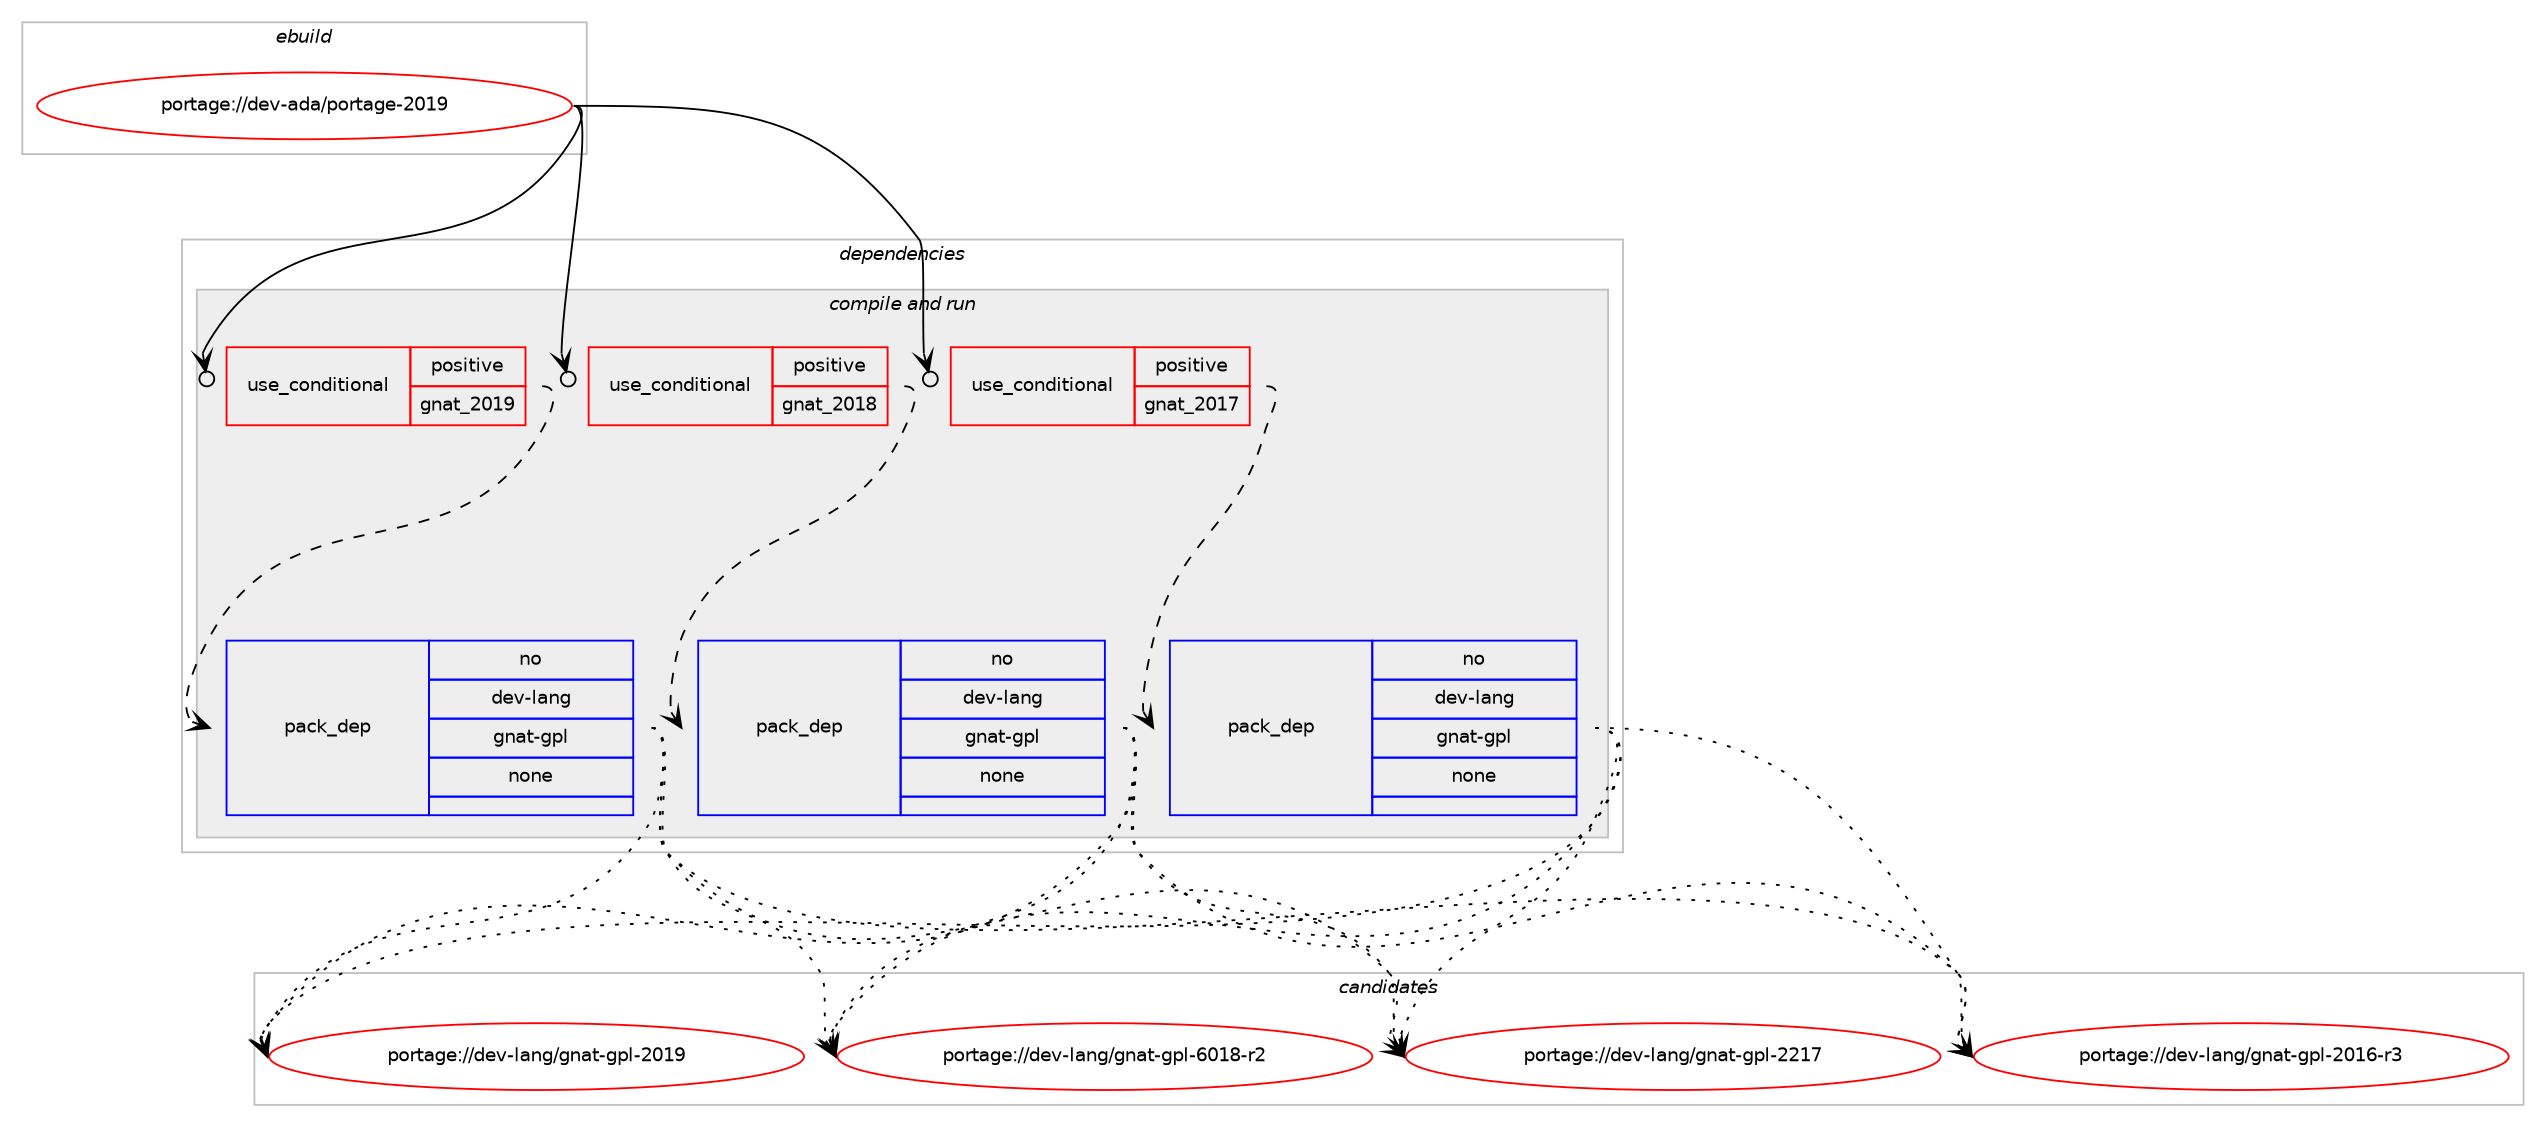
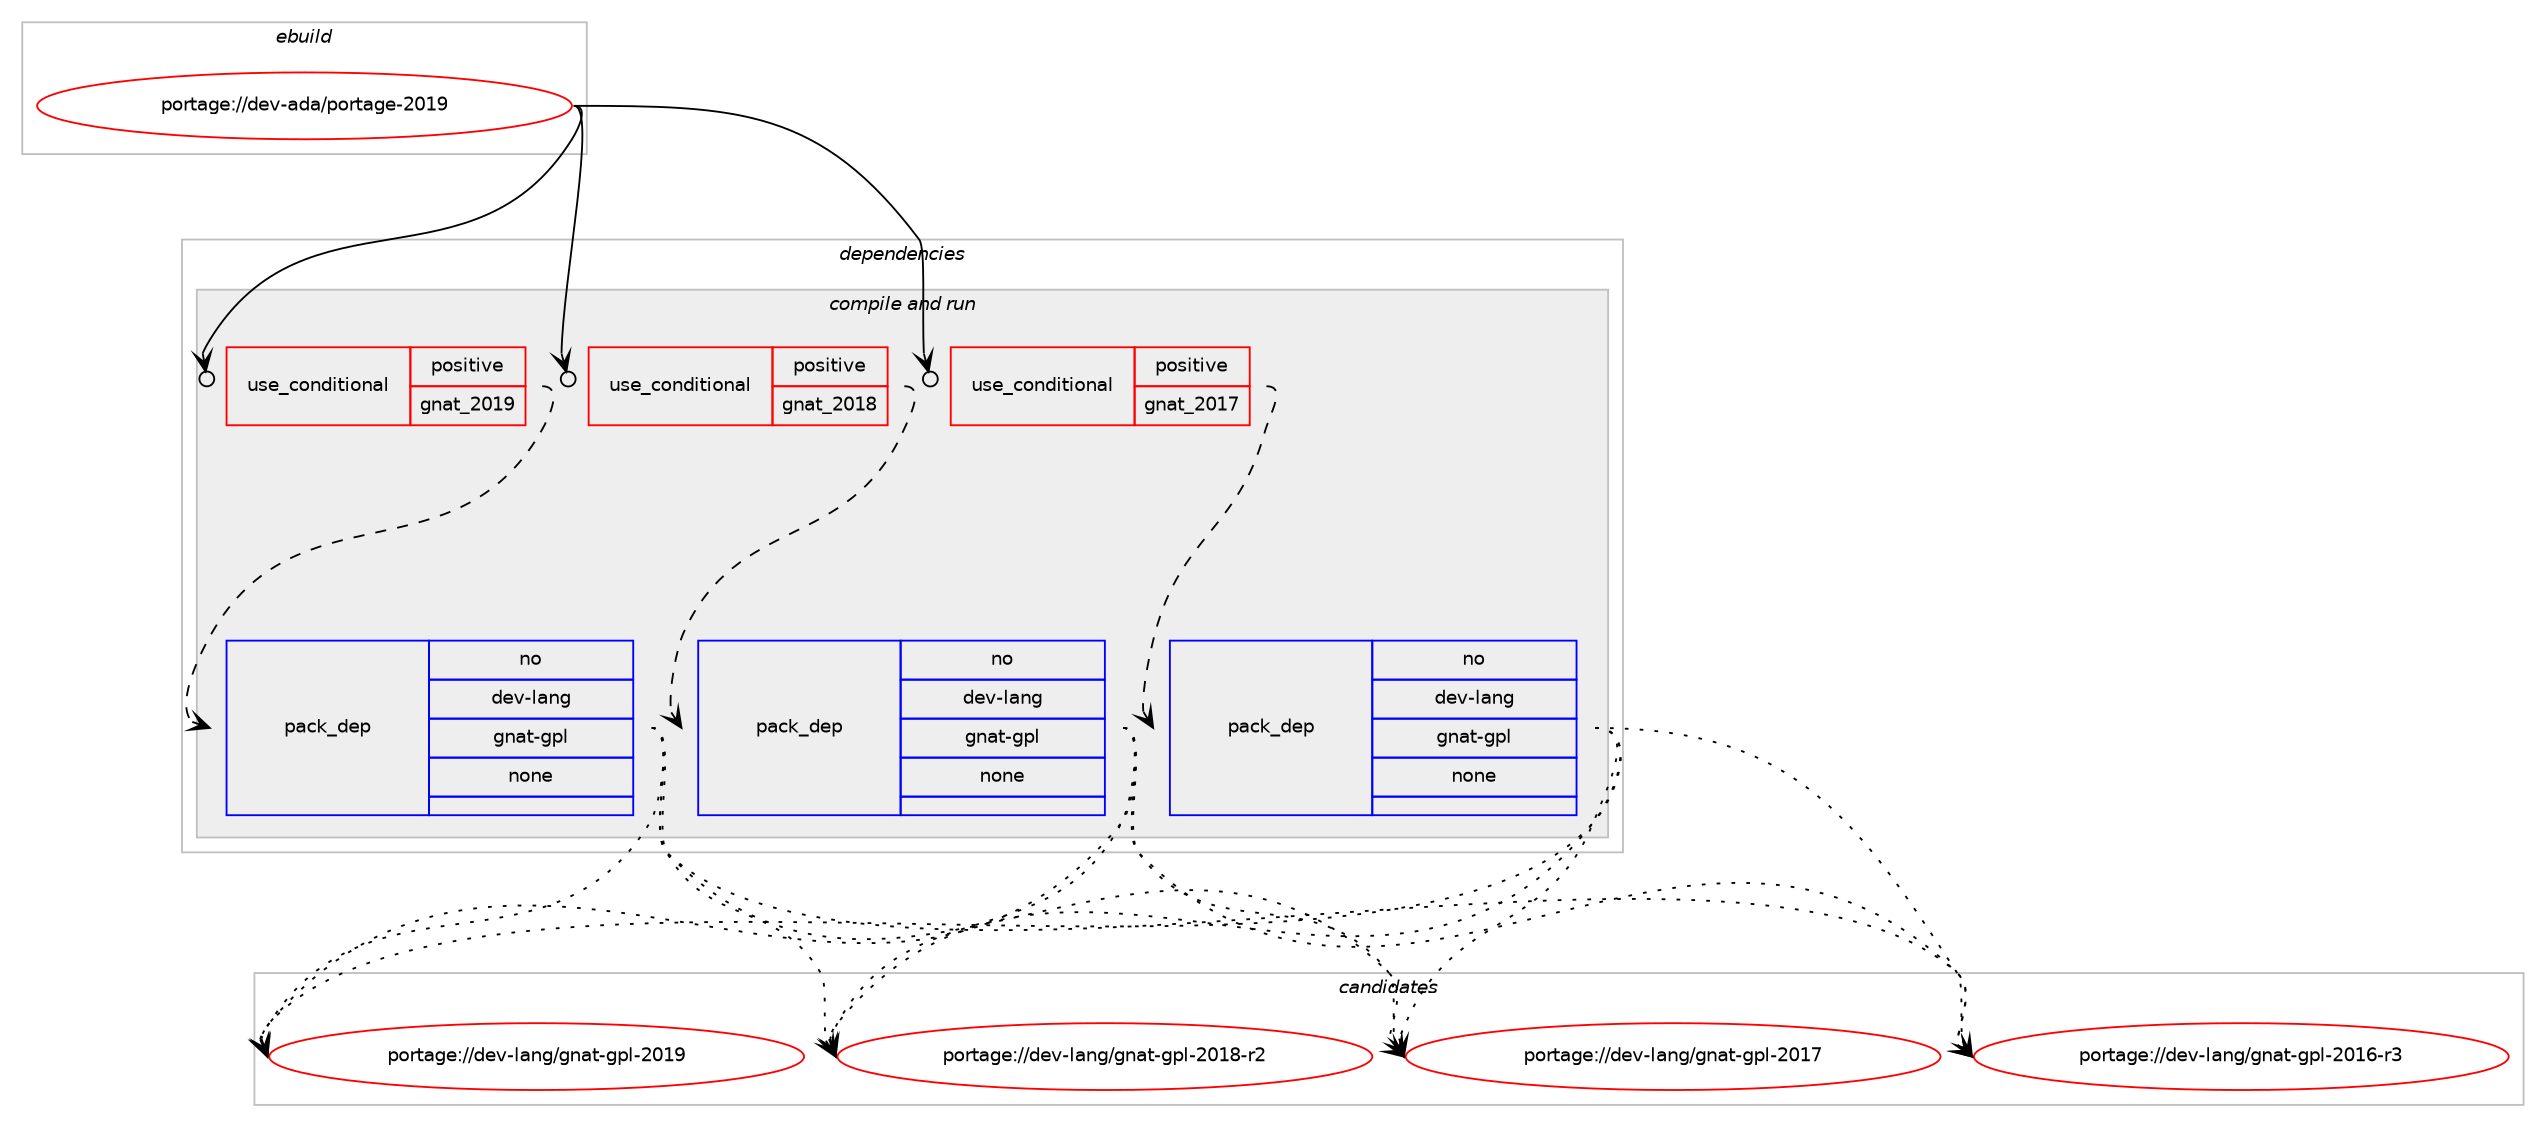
node "portage://dev-lang/gnat-gpl-6018-r2": label "portage://dev-lang/gnat-gpl-6018-r2" -> "portage://dev-lang/gnat-gpl-2018-r2"
node "portage://dev-lang/gnat-gpl-2217": label "portage://dev-lang/gnat-gpl-2217" -> "portage://dev-lang/gnat-gpl-2017"
